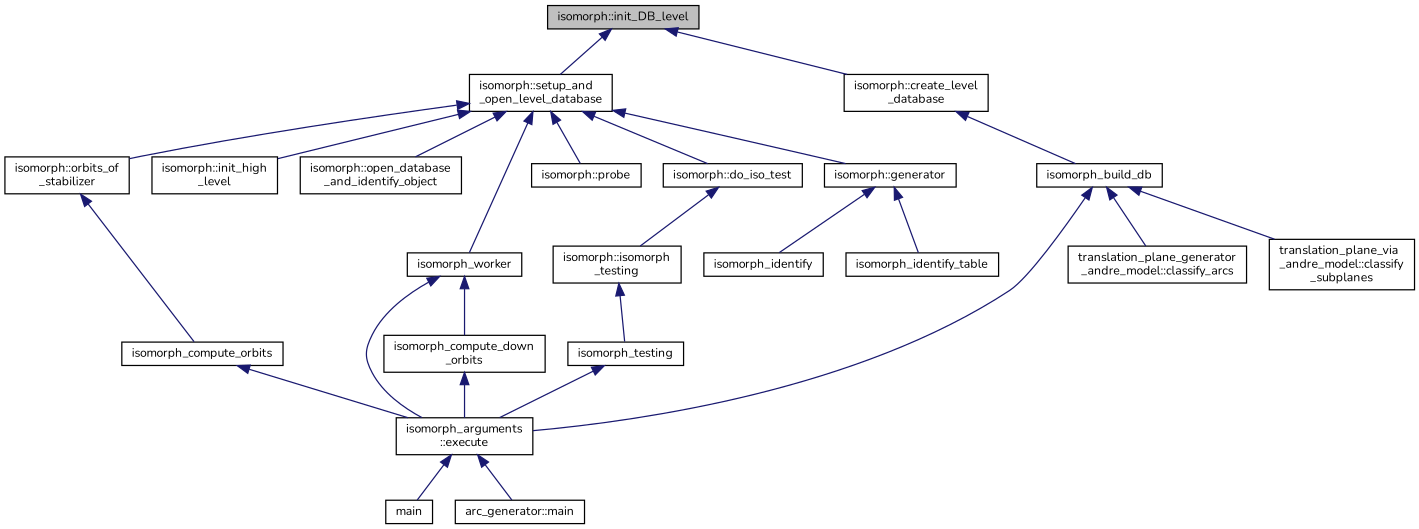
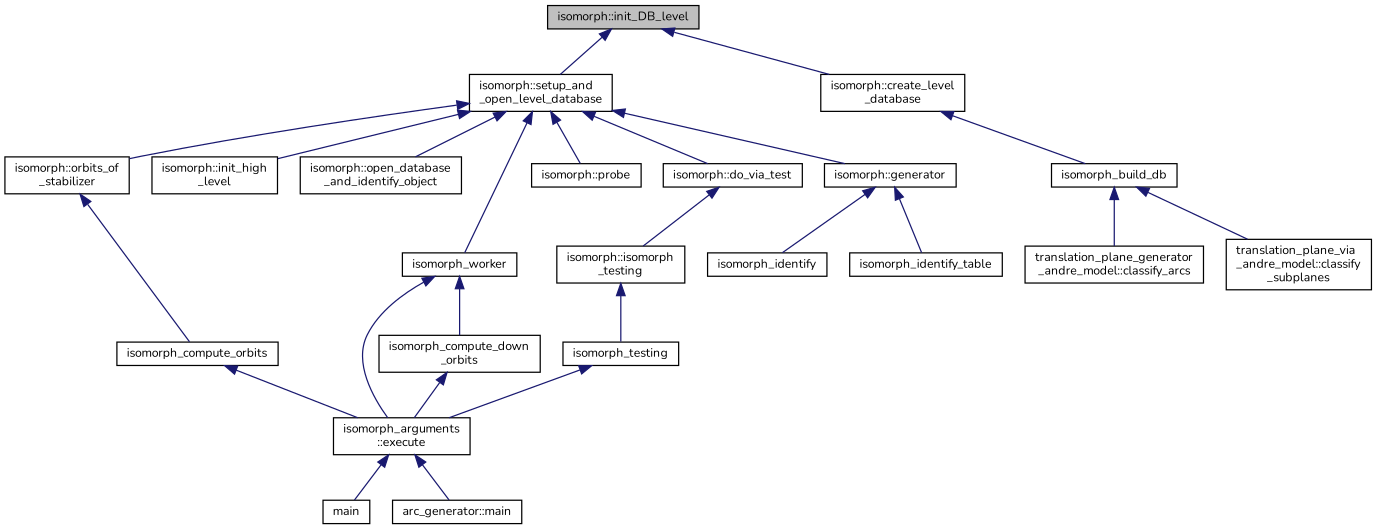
node "isomorph::do_iso_test": label "isomorph::do_iso_test" -> "isomorph::do_via_test"
edge "isomorph_arguments ::execute" -> "isomorph_build_db": removed
